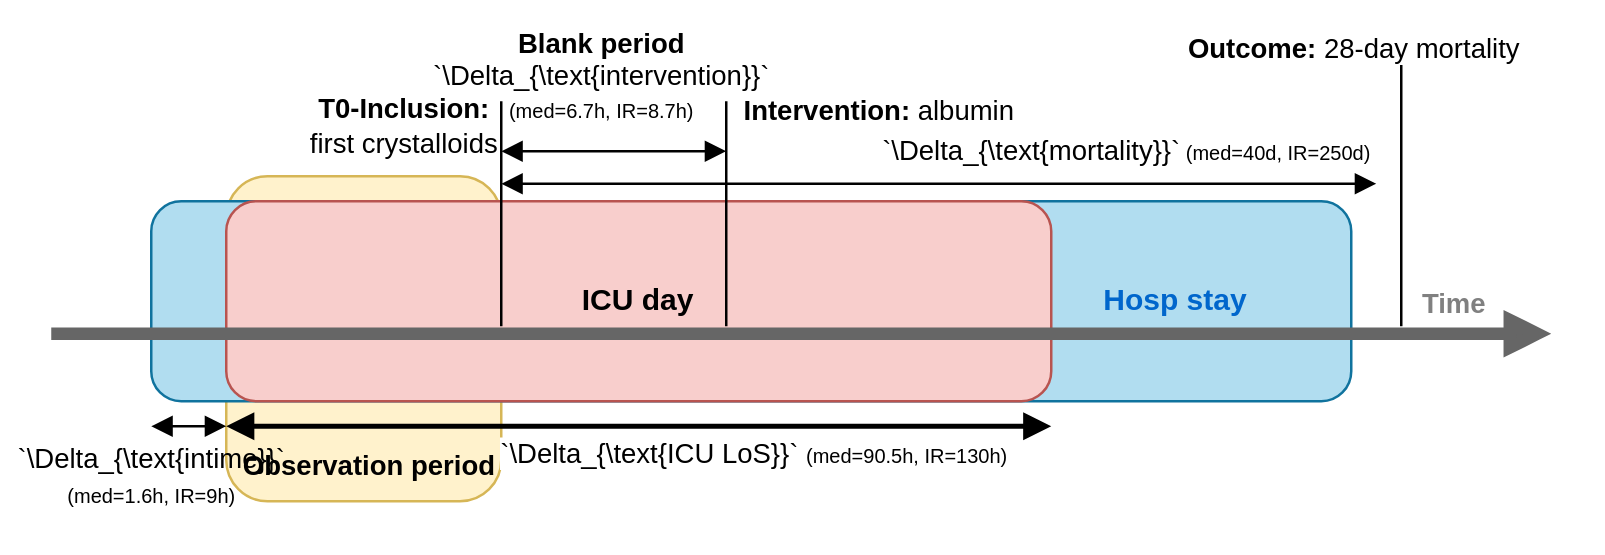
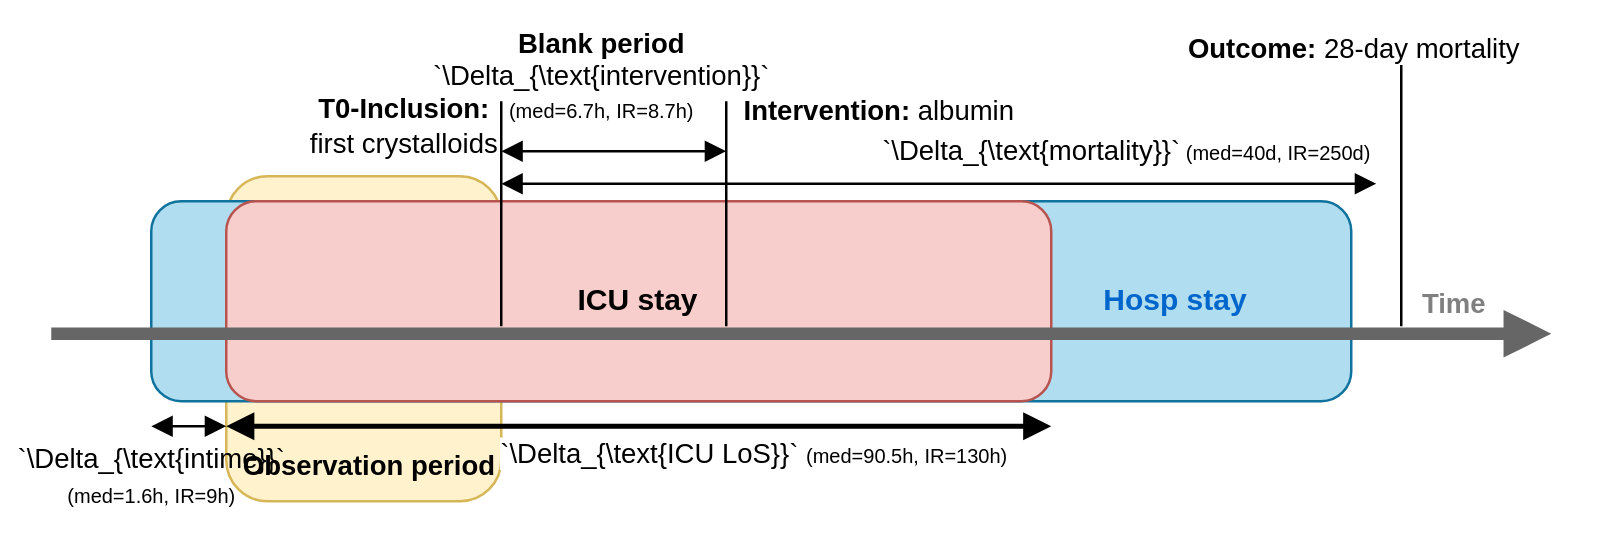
node "ICU day": label "ICU day" -> "ICU stay"
